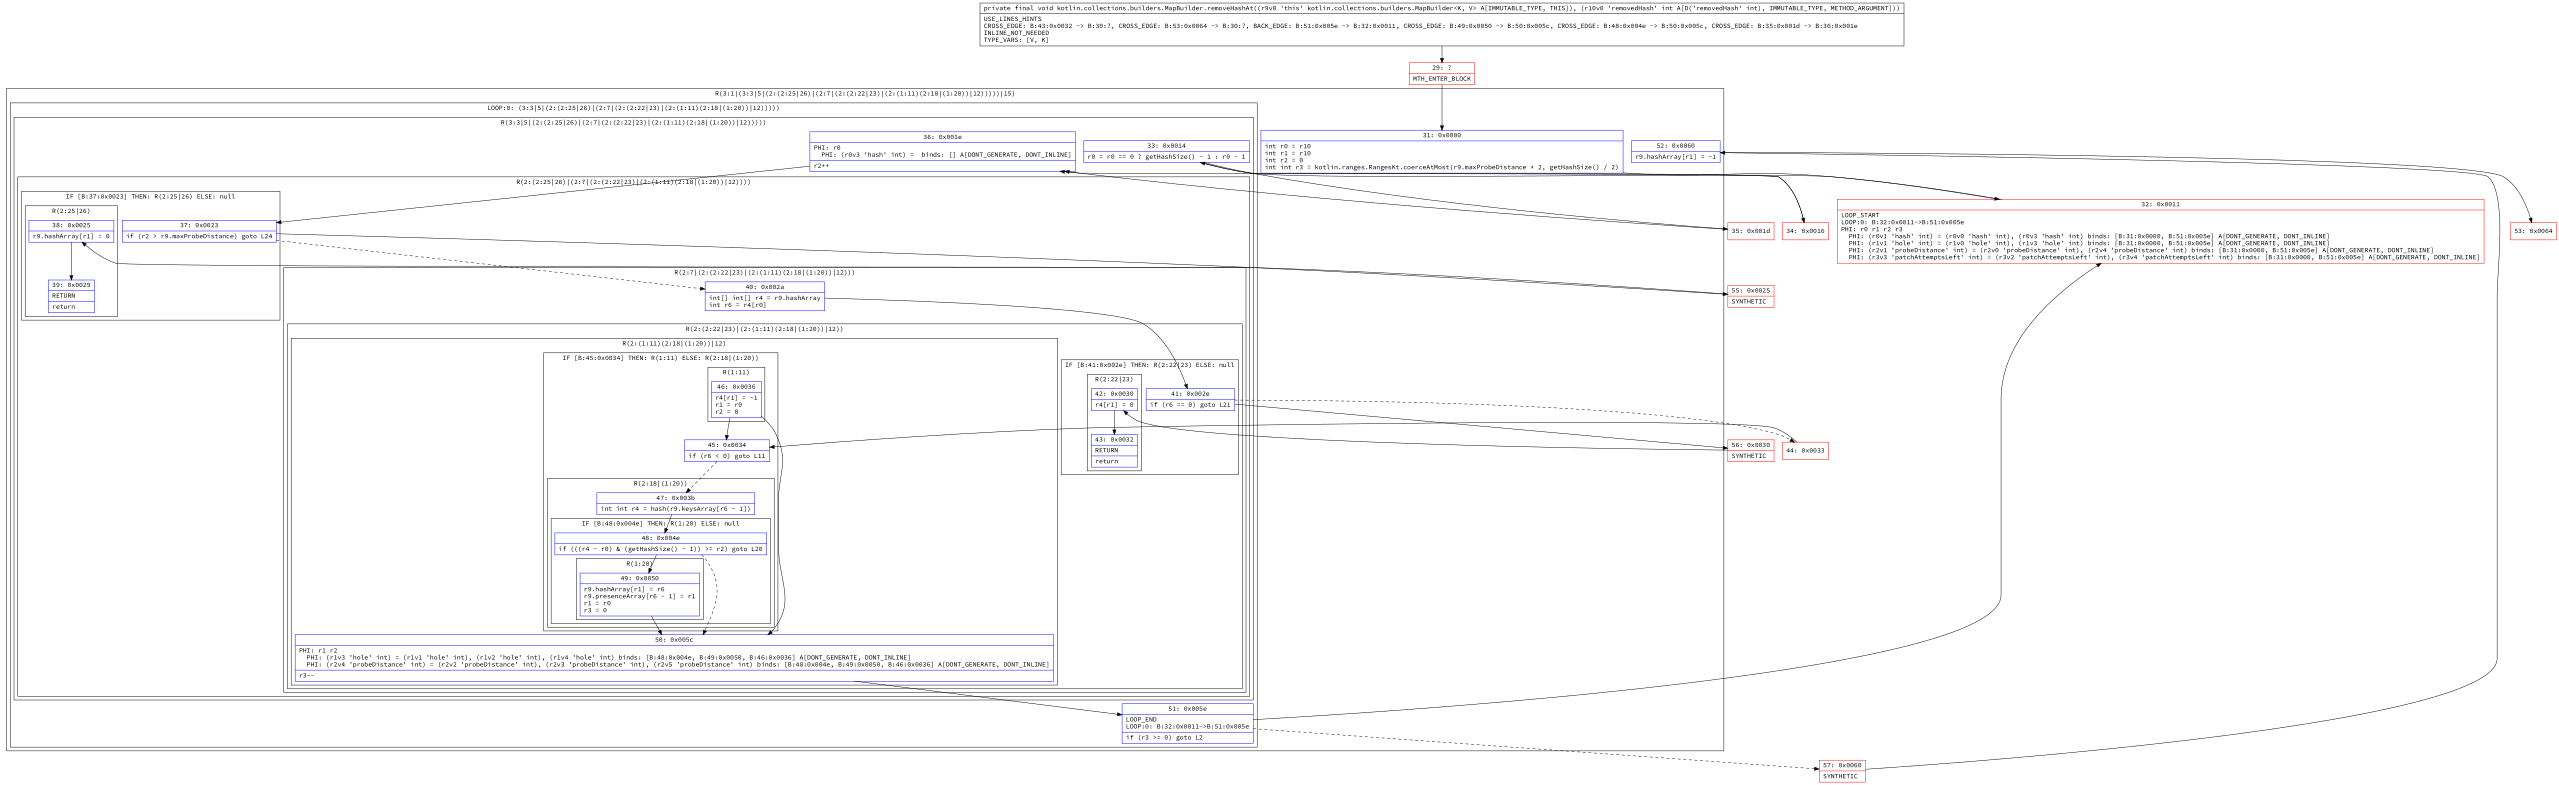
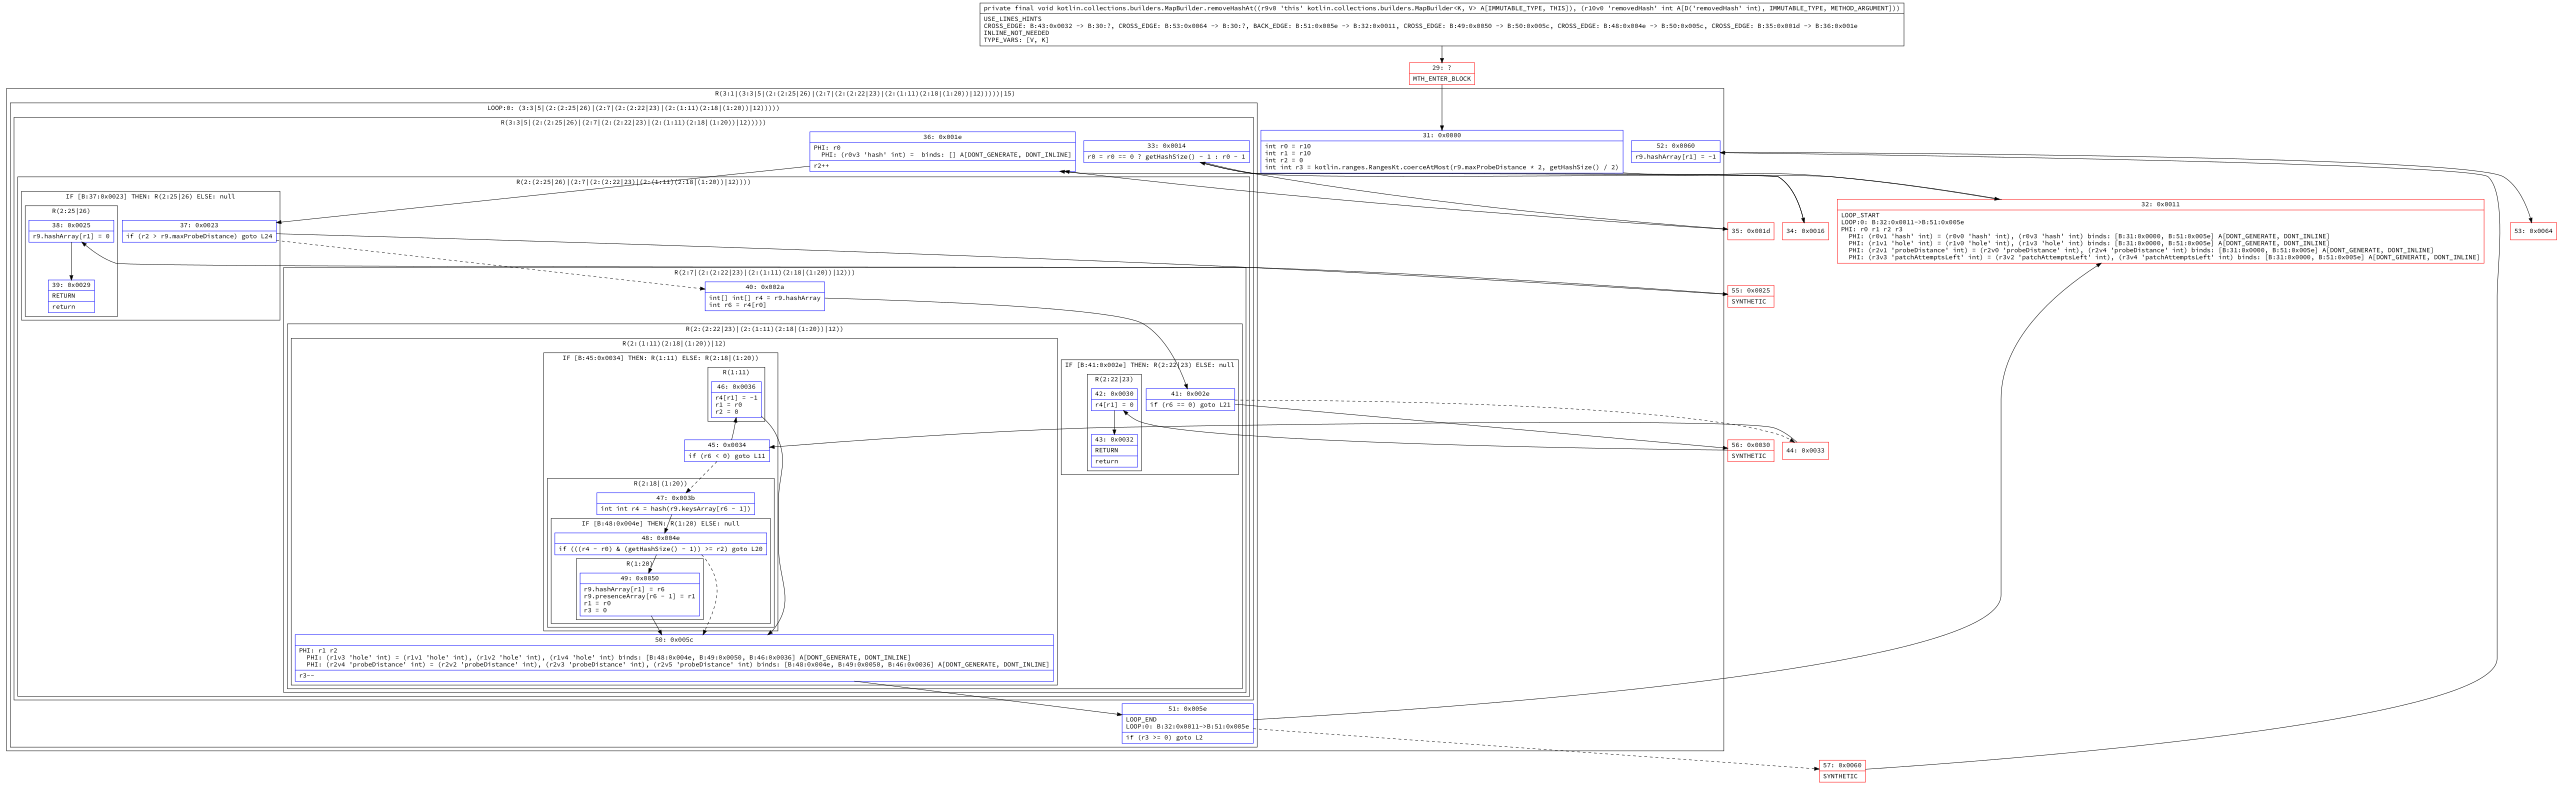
edge "46: 0x0036" -> "45: 0x0034": reversed
